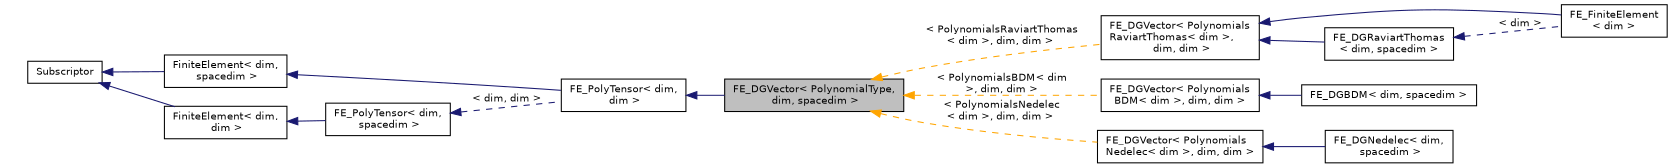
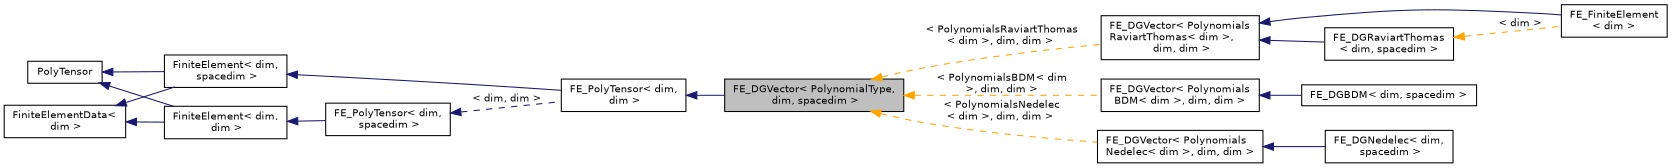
edge "FE_FiniteElement < dim >" -> "FE_DGRaviartThomas < dim, spacedim >": color midnightblue -> orange
node "Subscriptor": label "Subscriptor" -> "PolyTensor"
node "FiniteElementData< dim >": added
